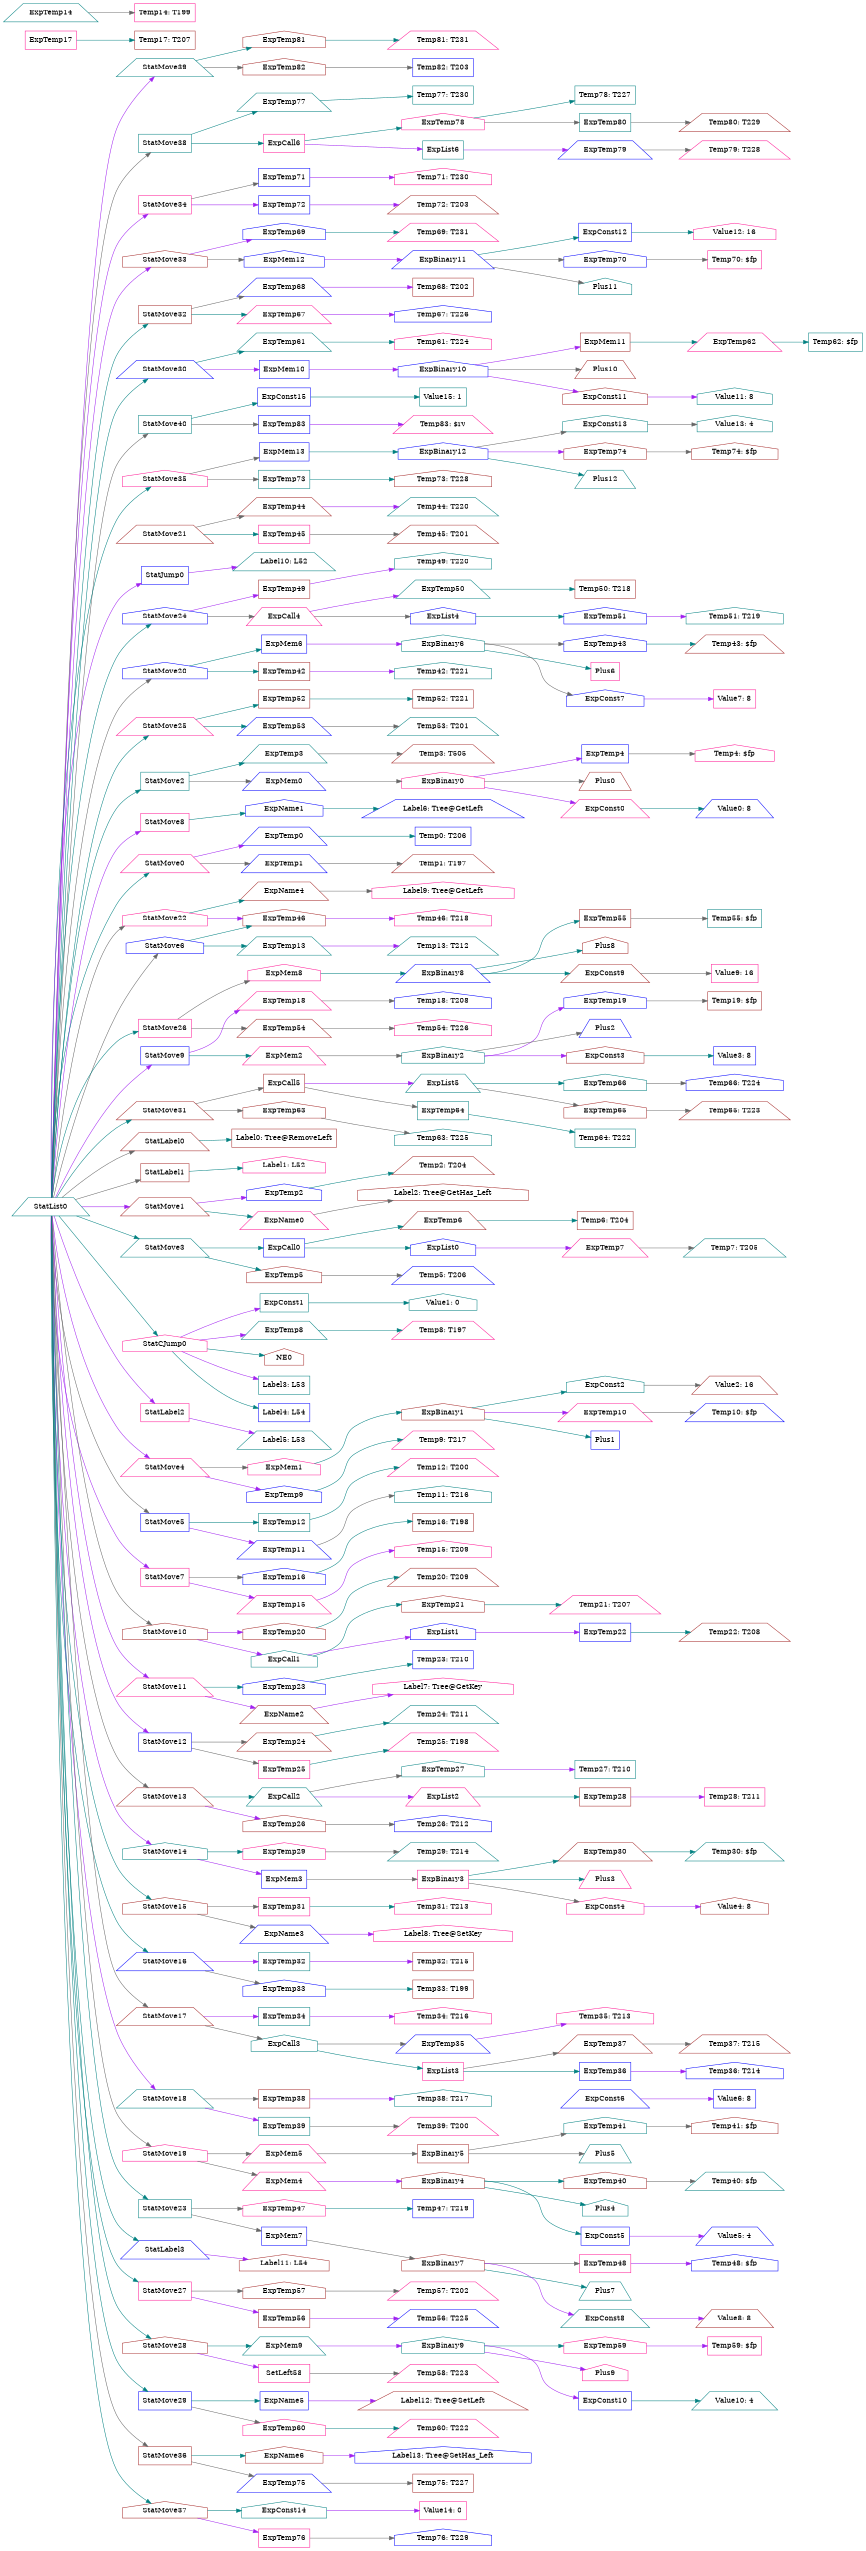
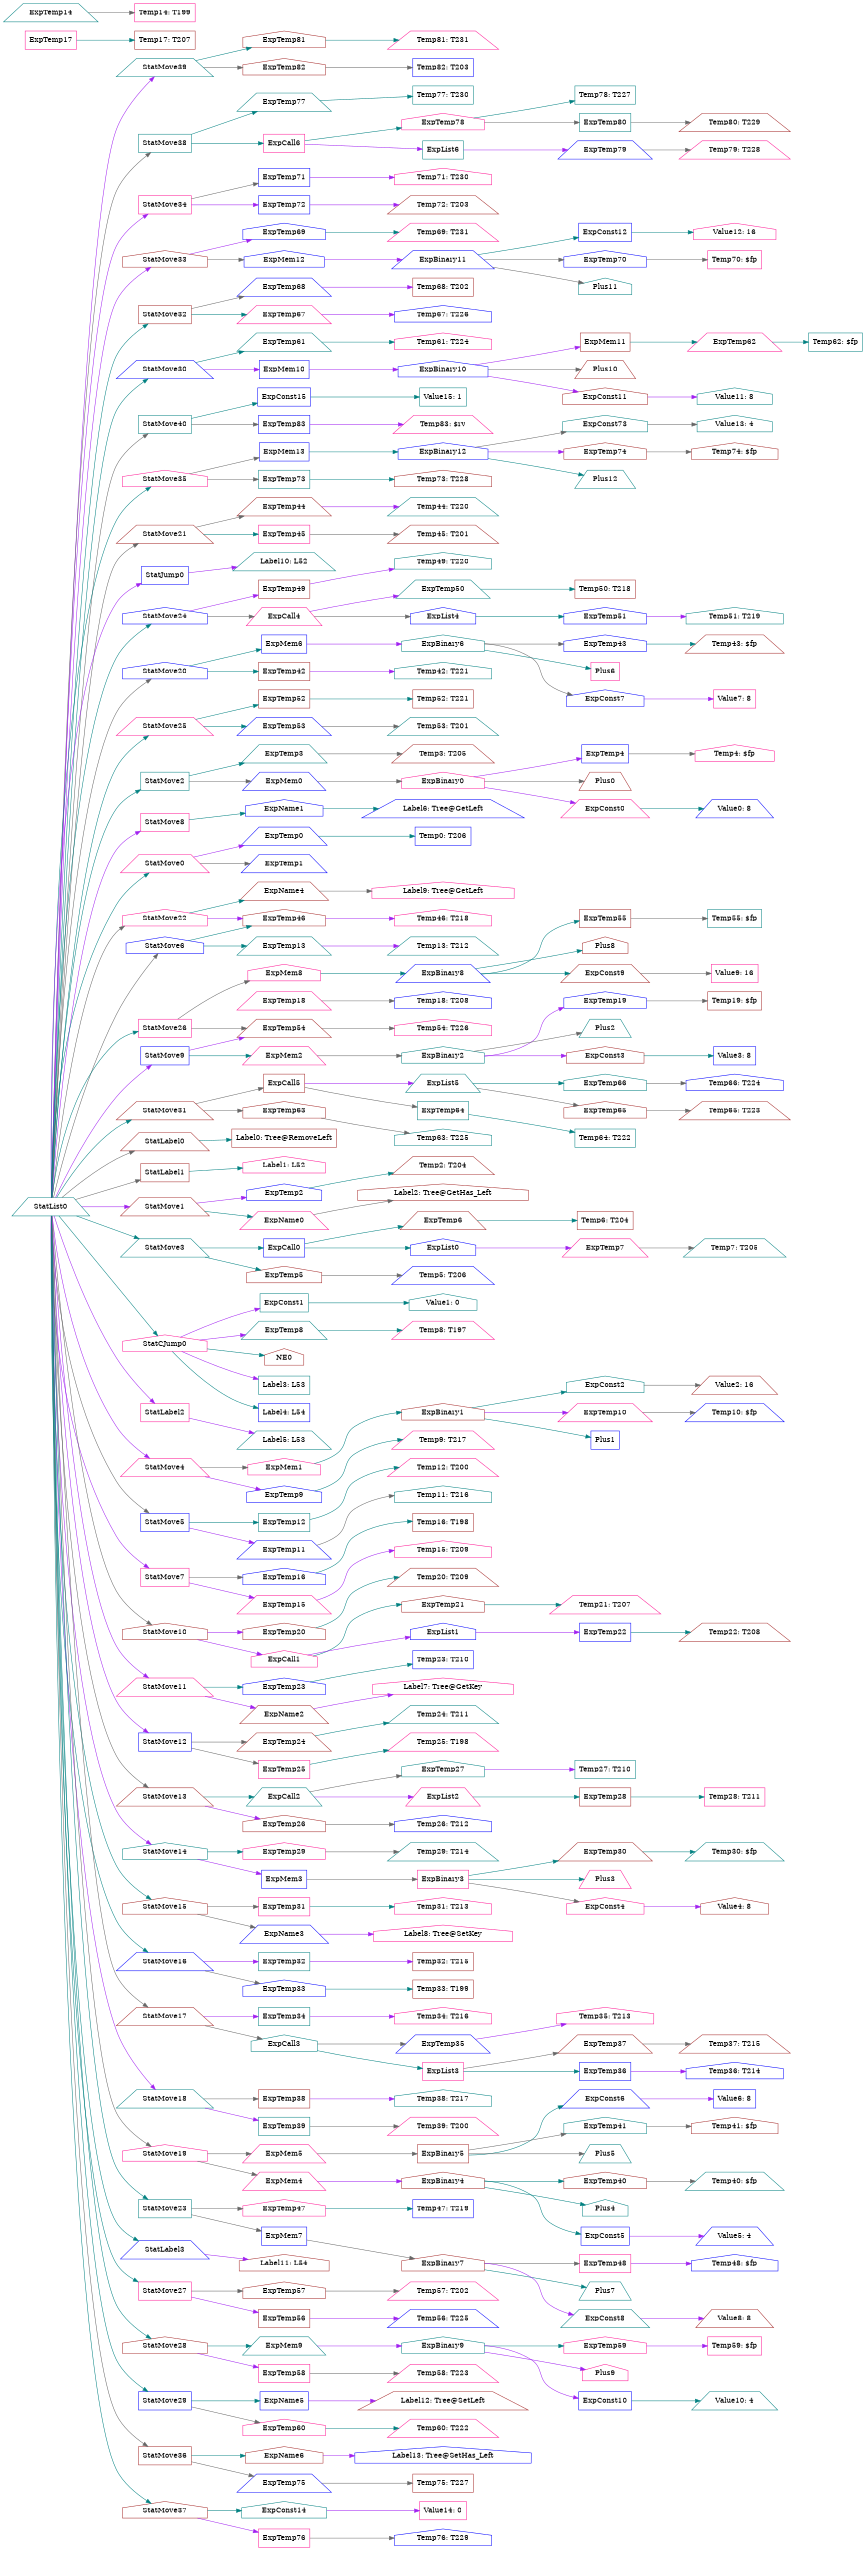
node "ExpConst13": label "ExpConst13" -> "ExpConst73"
node "Temp3: T505": label "Temp3: T505" -> "Temp3: T205"
edge "StatList0" -> "StatMove21": added
node "Temp1: T197": removed
node "Plus2": color blue -> teal
edge "StatMove9" -> "ExpTemp18": now "StatMove9" -> "ExpTemp54"
node "ExpCall1": color teal -> deeppink
edge "ExpTemp28" -> "Temp28: T211": color purple -> teal
edge "ExpBinary5" -> "ExpConst6": added
node "SetLeft58": label "SetLeft58" -> "ExpTemp58"
